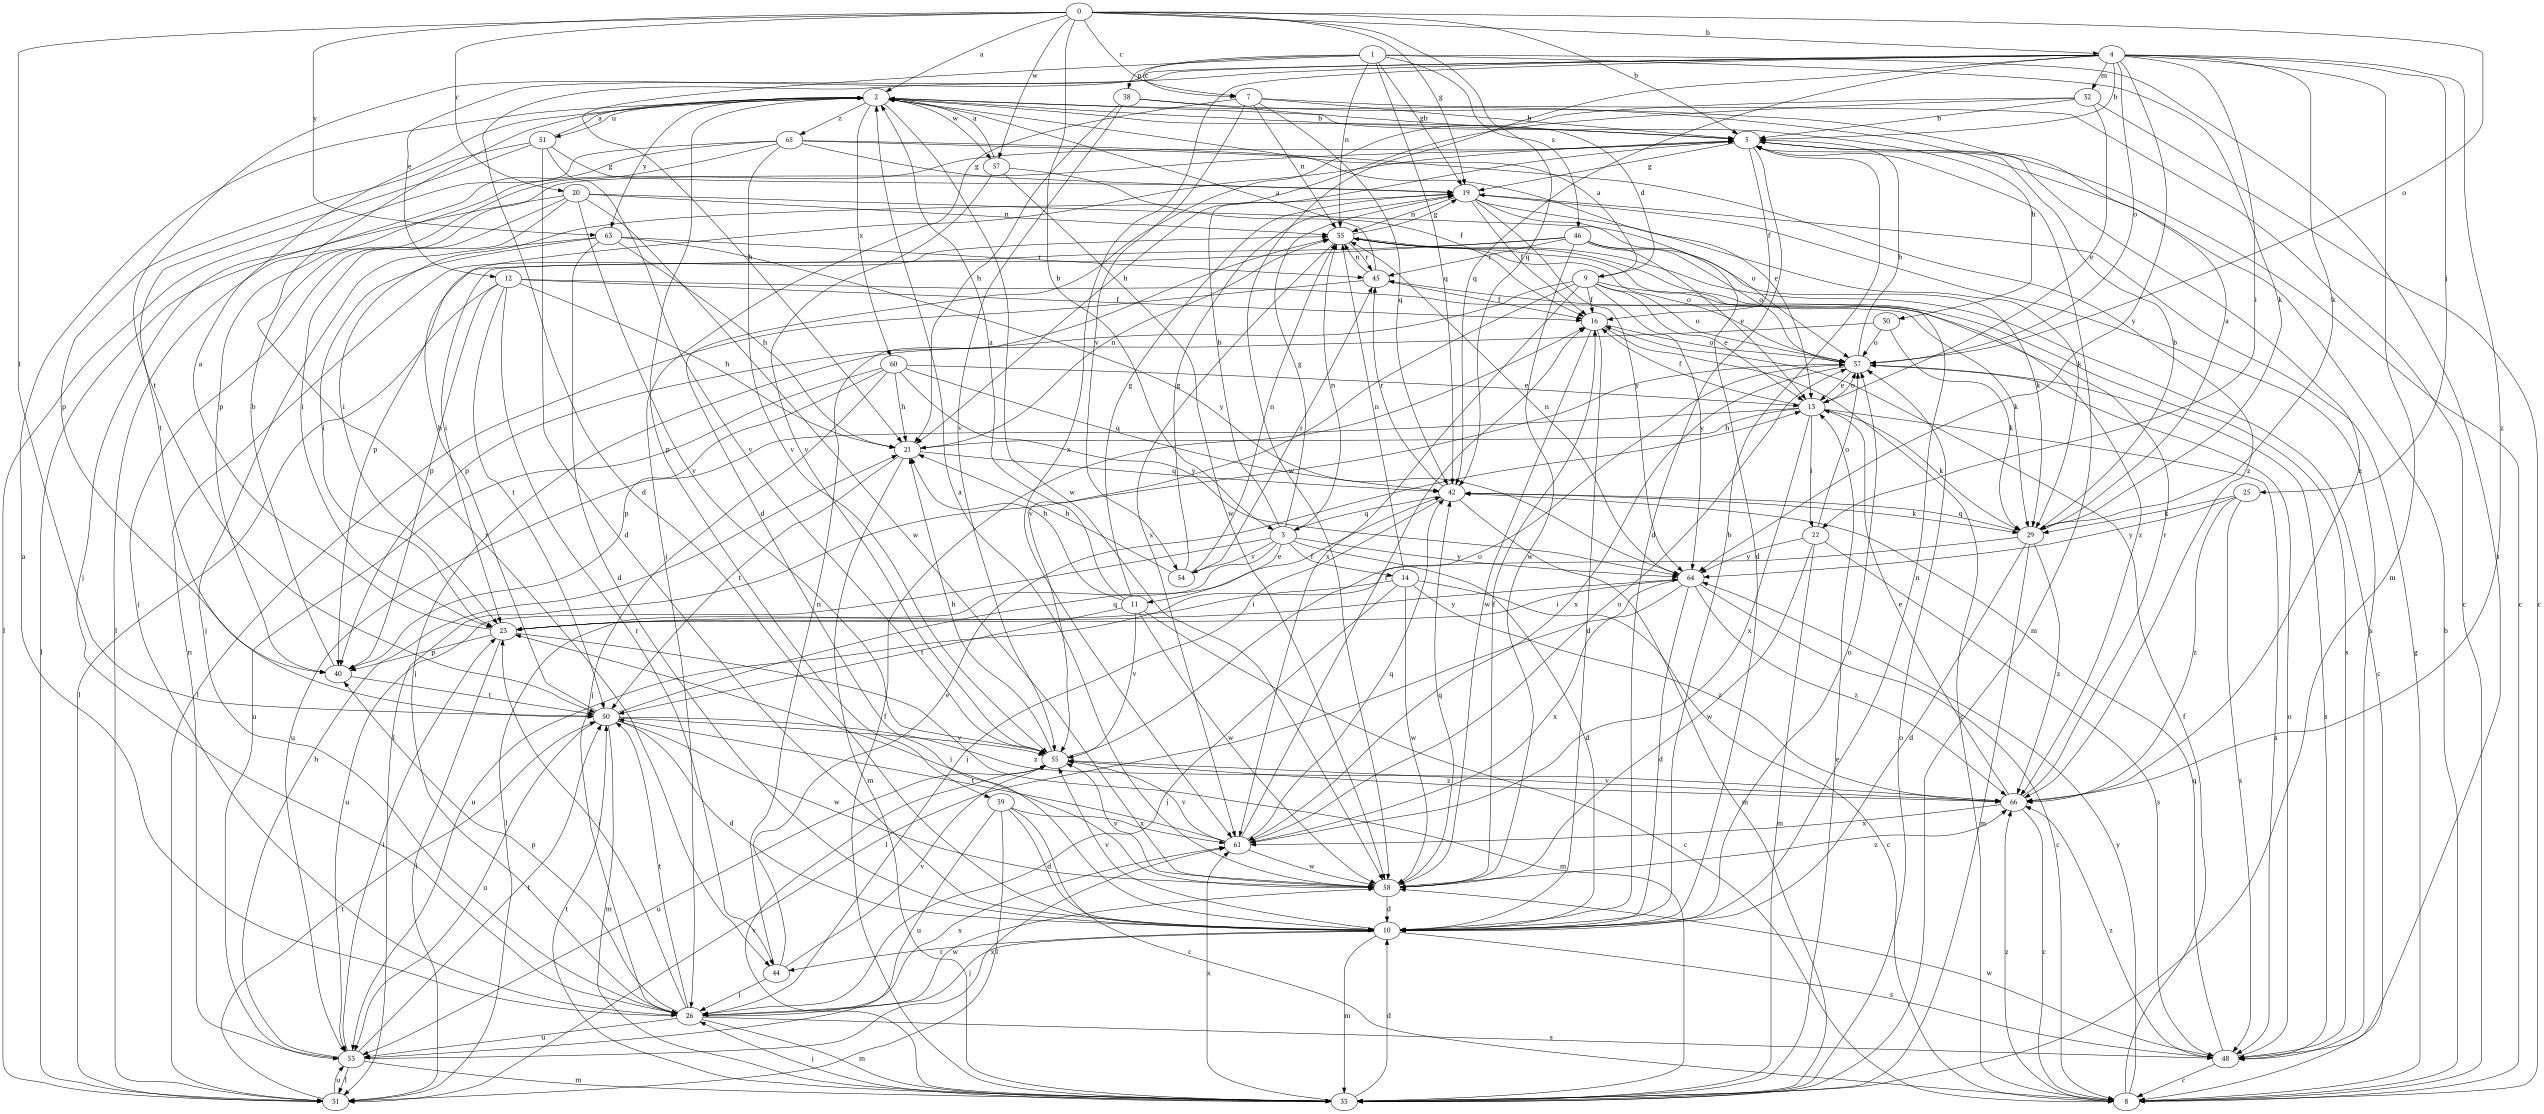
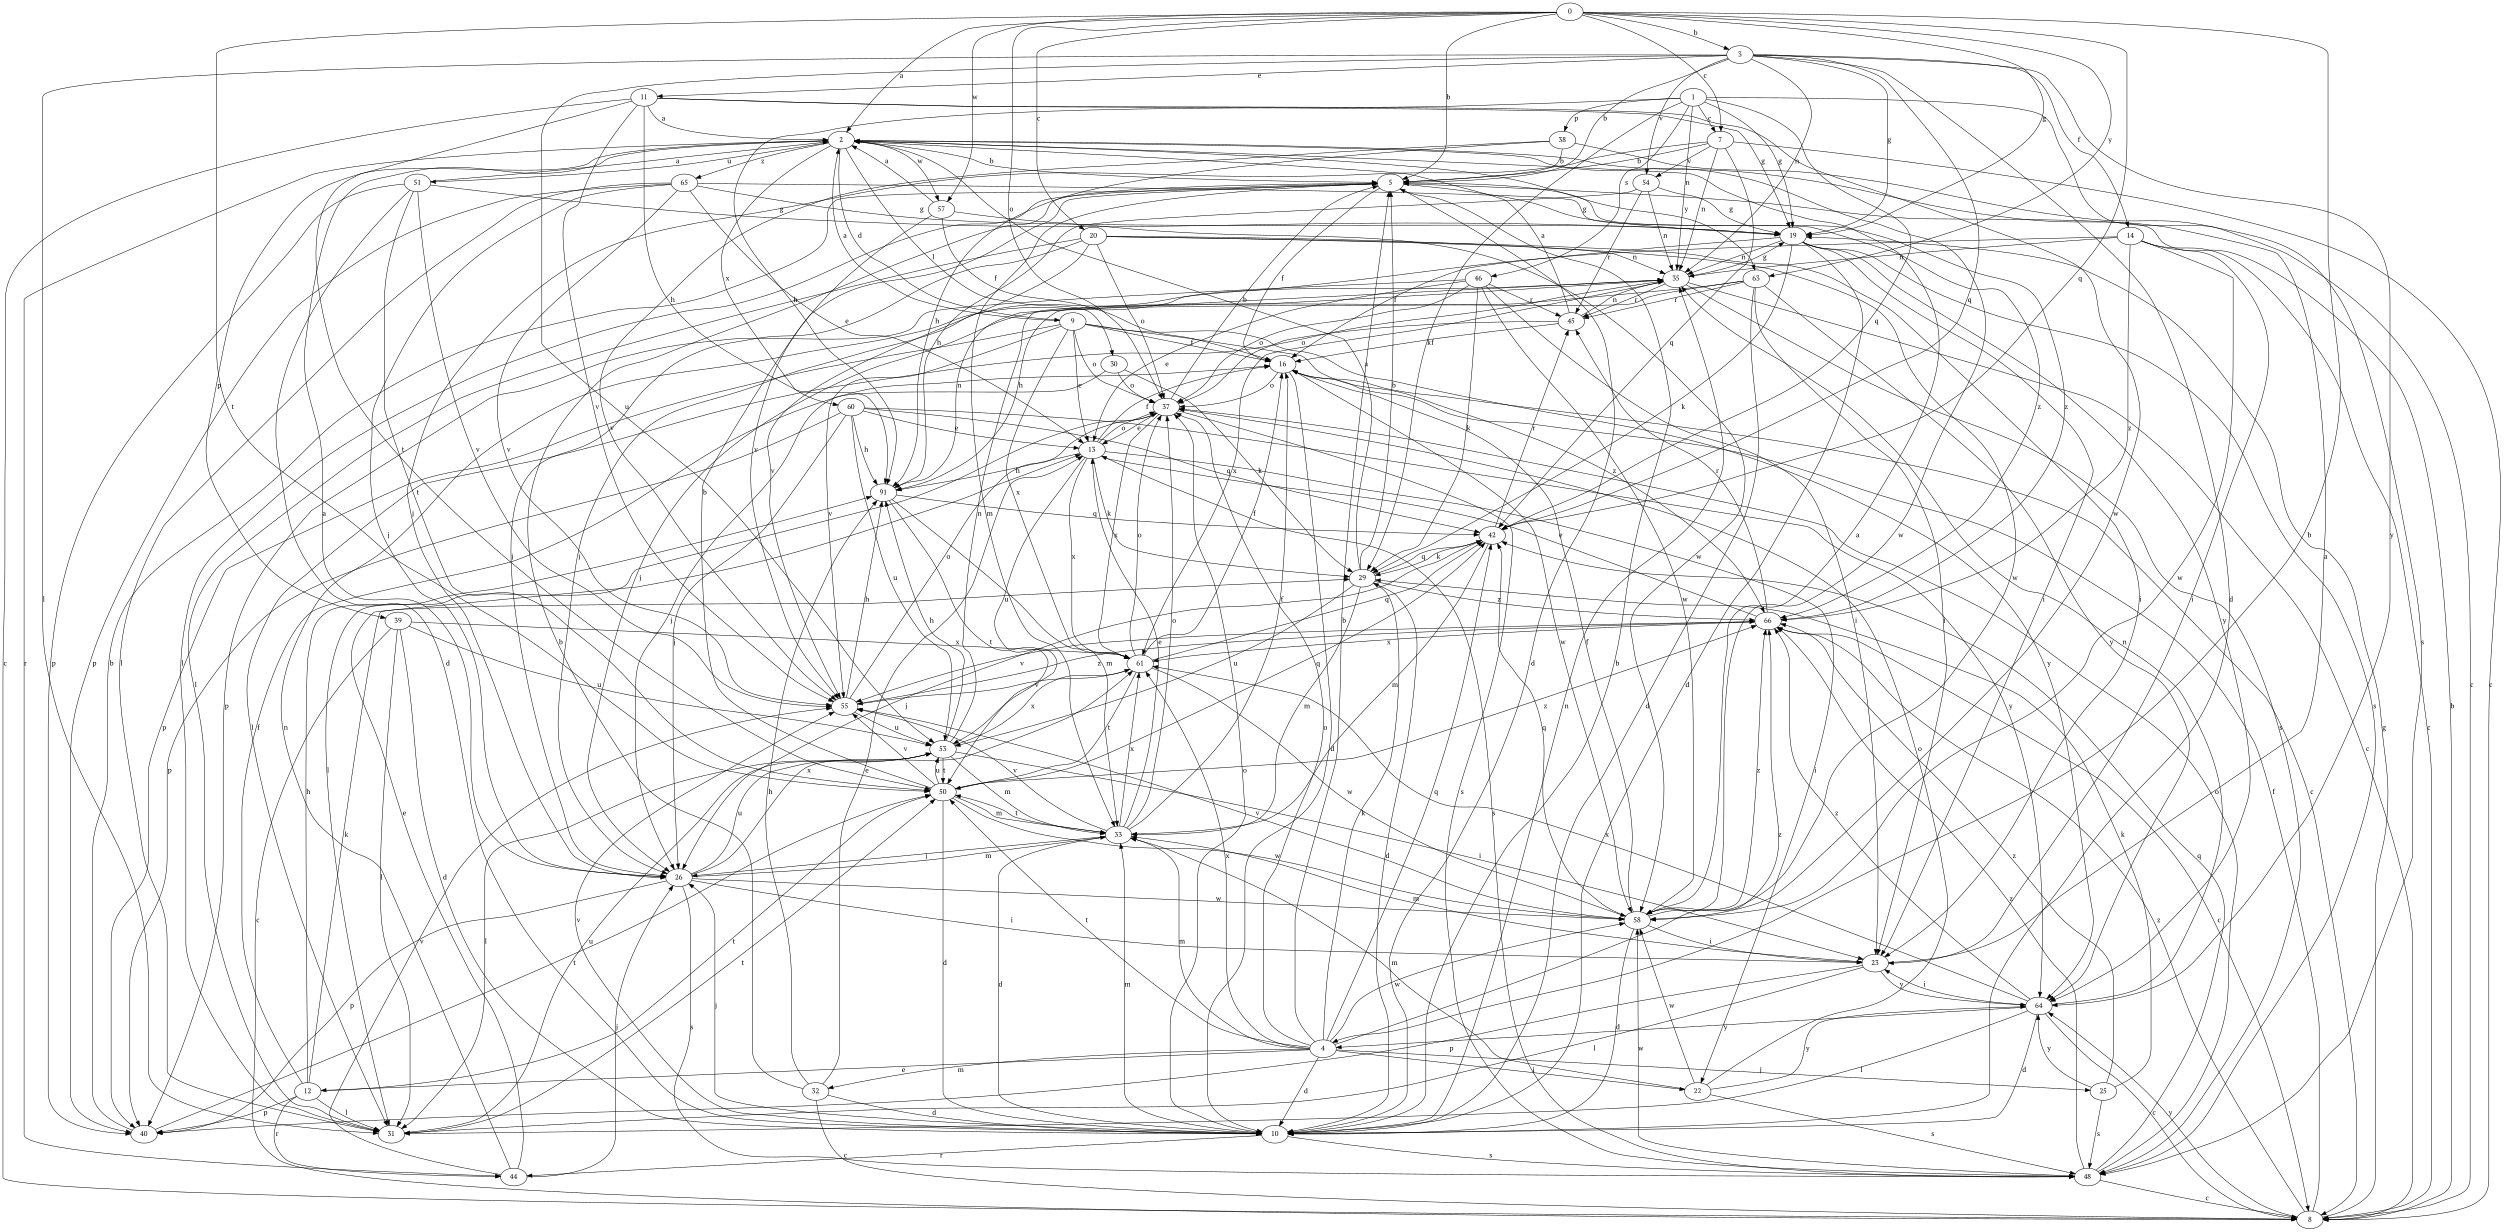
edge "2" -> "30": label "h" -> "l"
edge "4" -> "64": reversed
node "21": label "21" -> "91"
edge "42" -> "3": reversed
edge "26" -> "50": removed, label "t"
